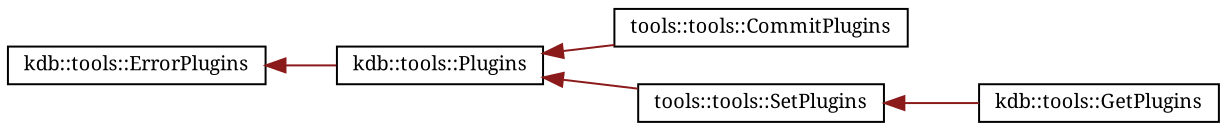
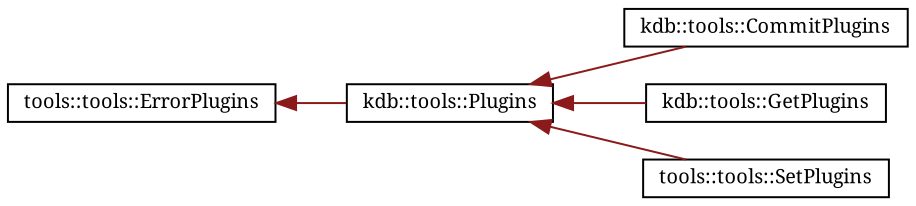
node "tools::tools::CommitPlugins": label "tools::tools::CommitPlugins" -> "kdb::tools::CommitPlugins"
node "kdb::tools::ErrorPlugins": label "kdb::tools::ErrorPlugins" -> "tools::tools::ErrorPlugins"
edge "kdb::tools::GetPlugins" -> "tools::tools::SetPlugins": now "kdb::tools::GetPlugins" -> "kdb::tools::Plugins"
